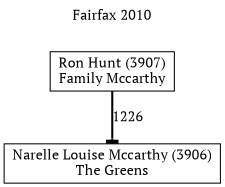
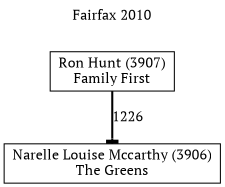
node "Ron Hunt (3907) Family Mccarthy": label "Ron Hunt (3907) Family Mccarthy" -> "Ron Hunt (3907) Family First"
